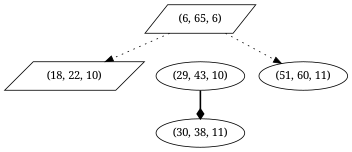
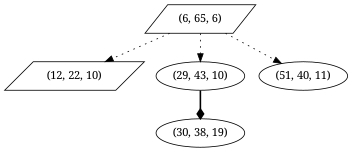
edge "(6, 65, 6)" -> "(29, 43, 10)": added
node "(18, 22, 10)": label "(18, 22, 10)" -> "(12, 22, 10)"
node "(51, 60, 11)": label "(51, 60, 11)" -> "(51, 40, 11)"
node "(30, 38, 11)": label "(30, 38, 11)" -> "(30, 38, 19)"
